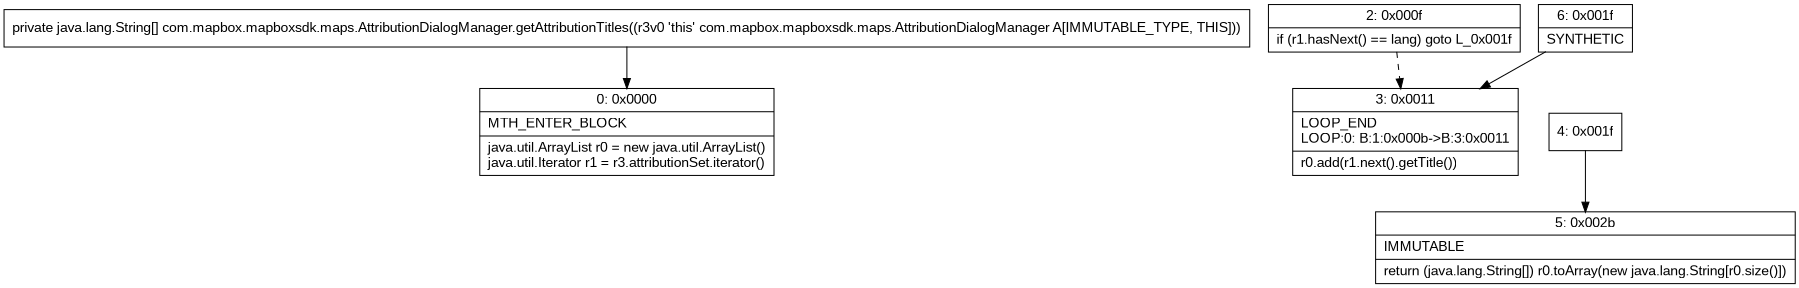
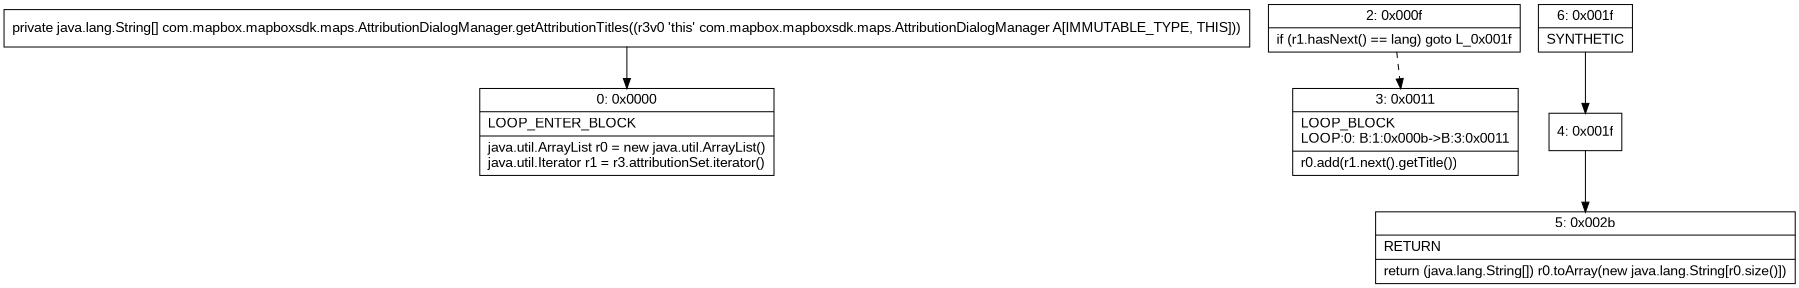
edge "6: 0x001f" -> "3: 0x0011": now "6: 0x001f" -> "4: 0x001f"
node "0: 0x0000": text "MTH_ENTER_BLOCK" -> "LOOP_ENTER_BLOCK"
node "3: 0x0011": text "LOOP_END" -> "LOOP_BLOCK"
node "5: 0x002b": text "IMMUTABLE" -> "RETURN"
